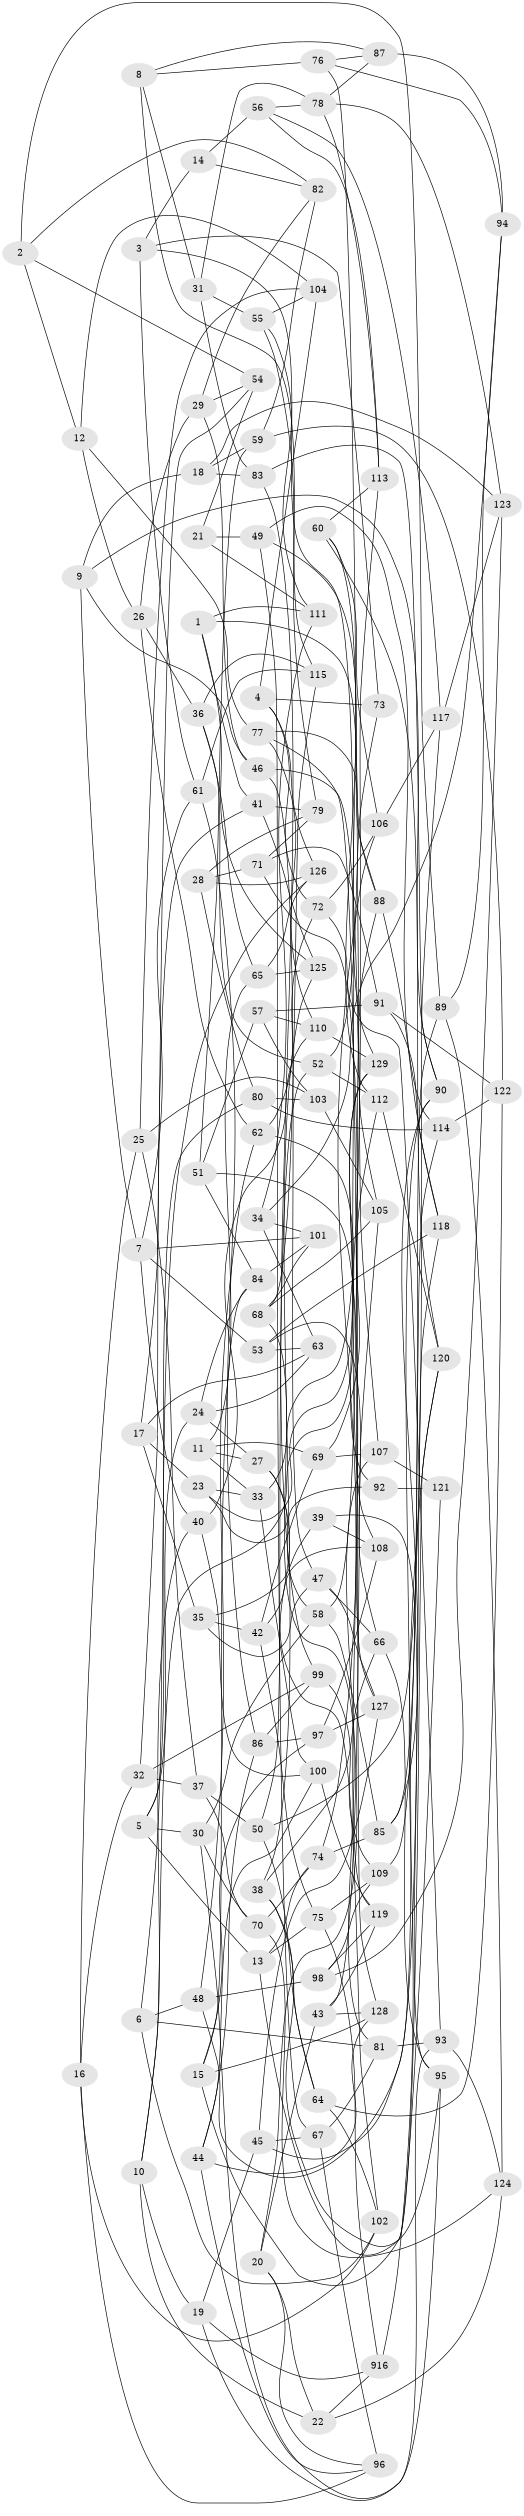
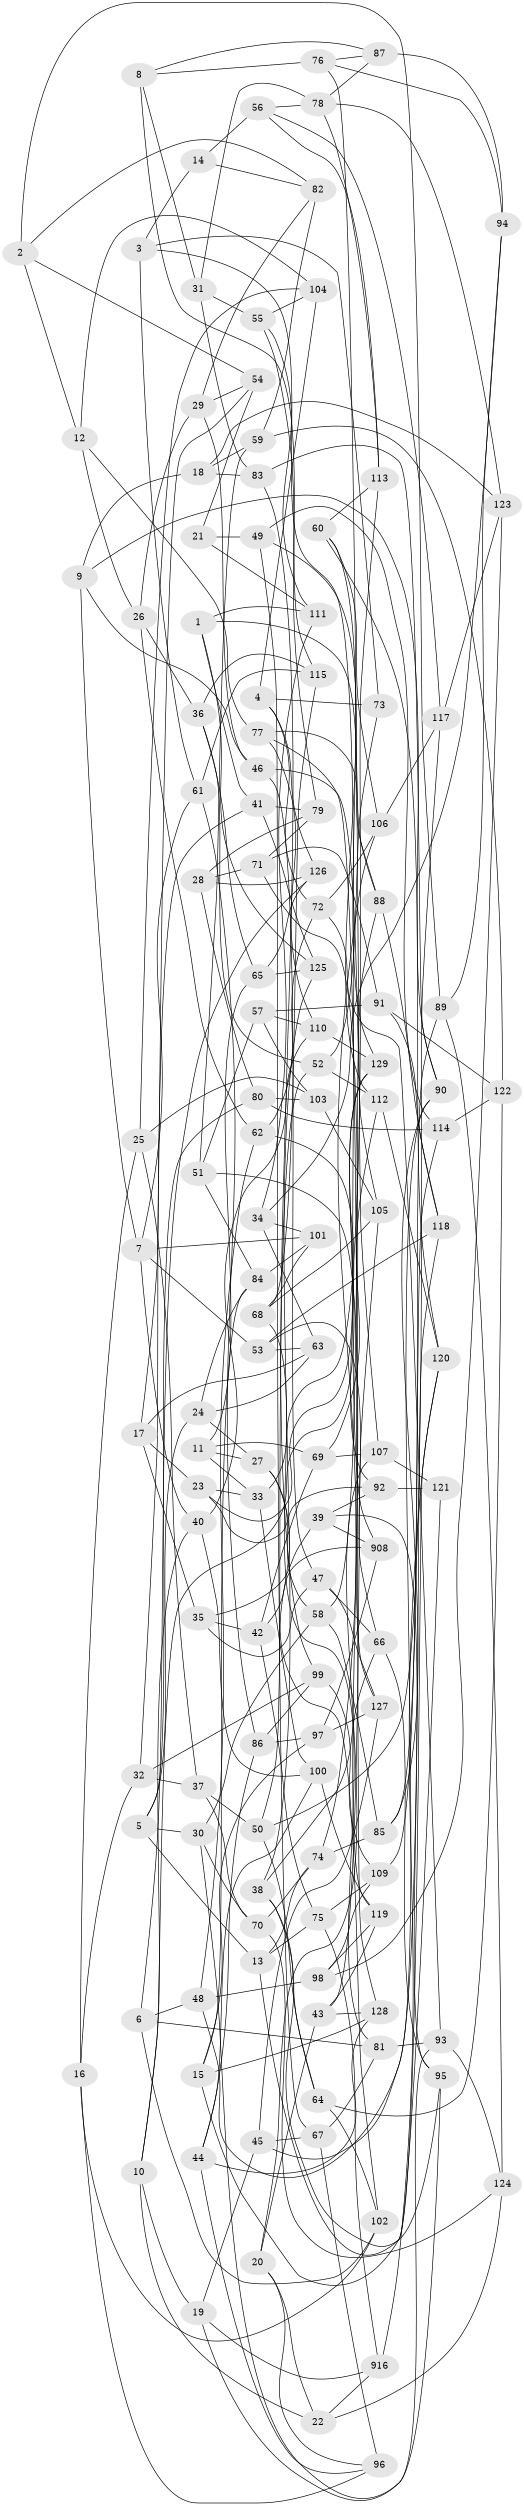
edge "92" -- "39": added
node "108": label "108" -> "908"
